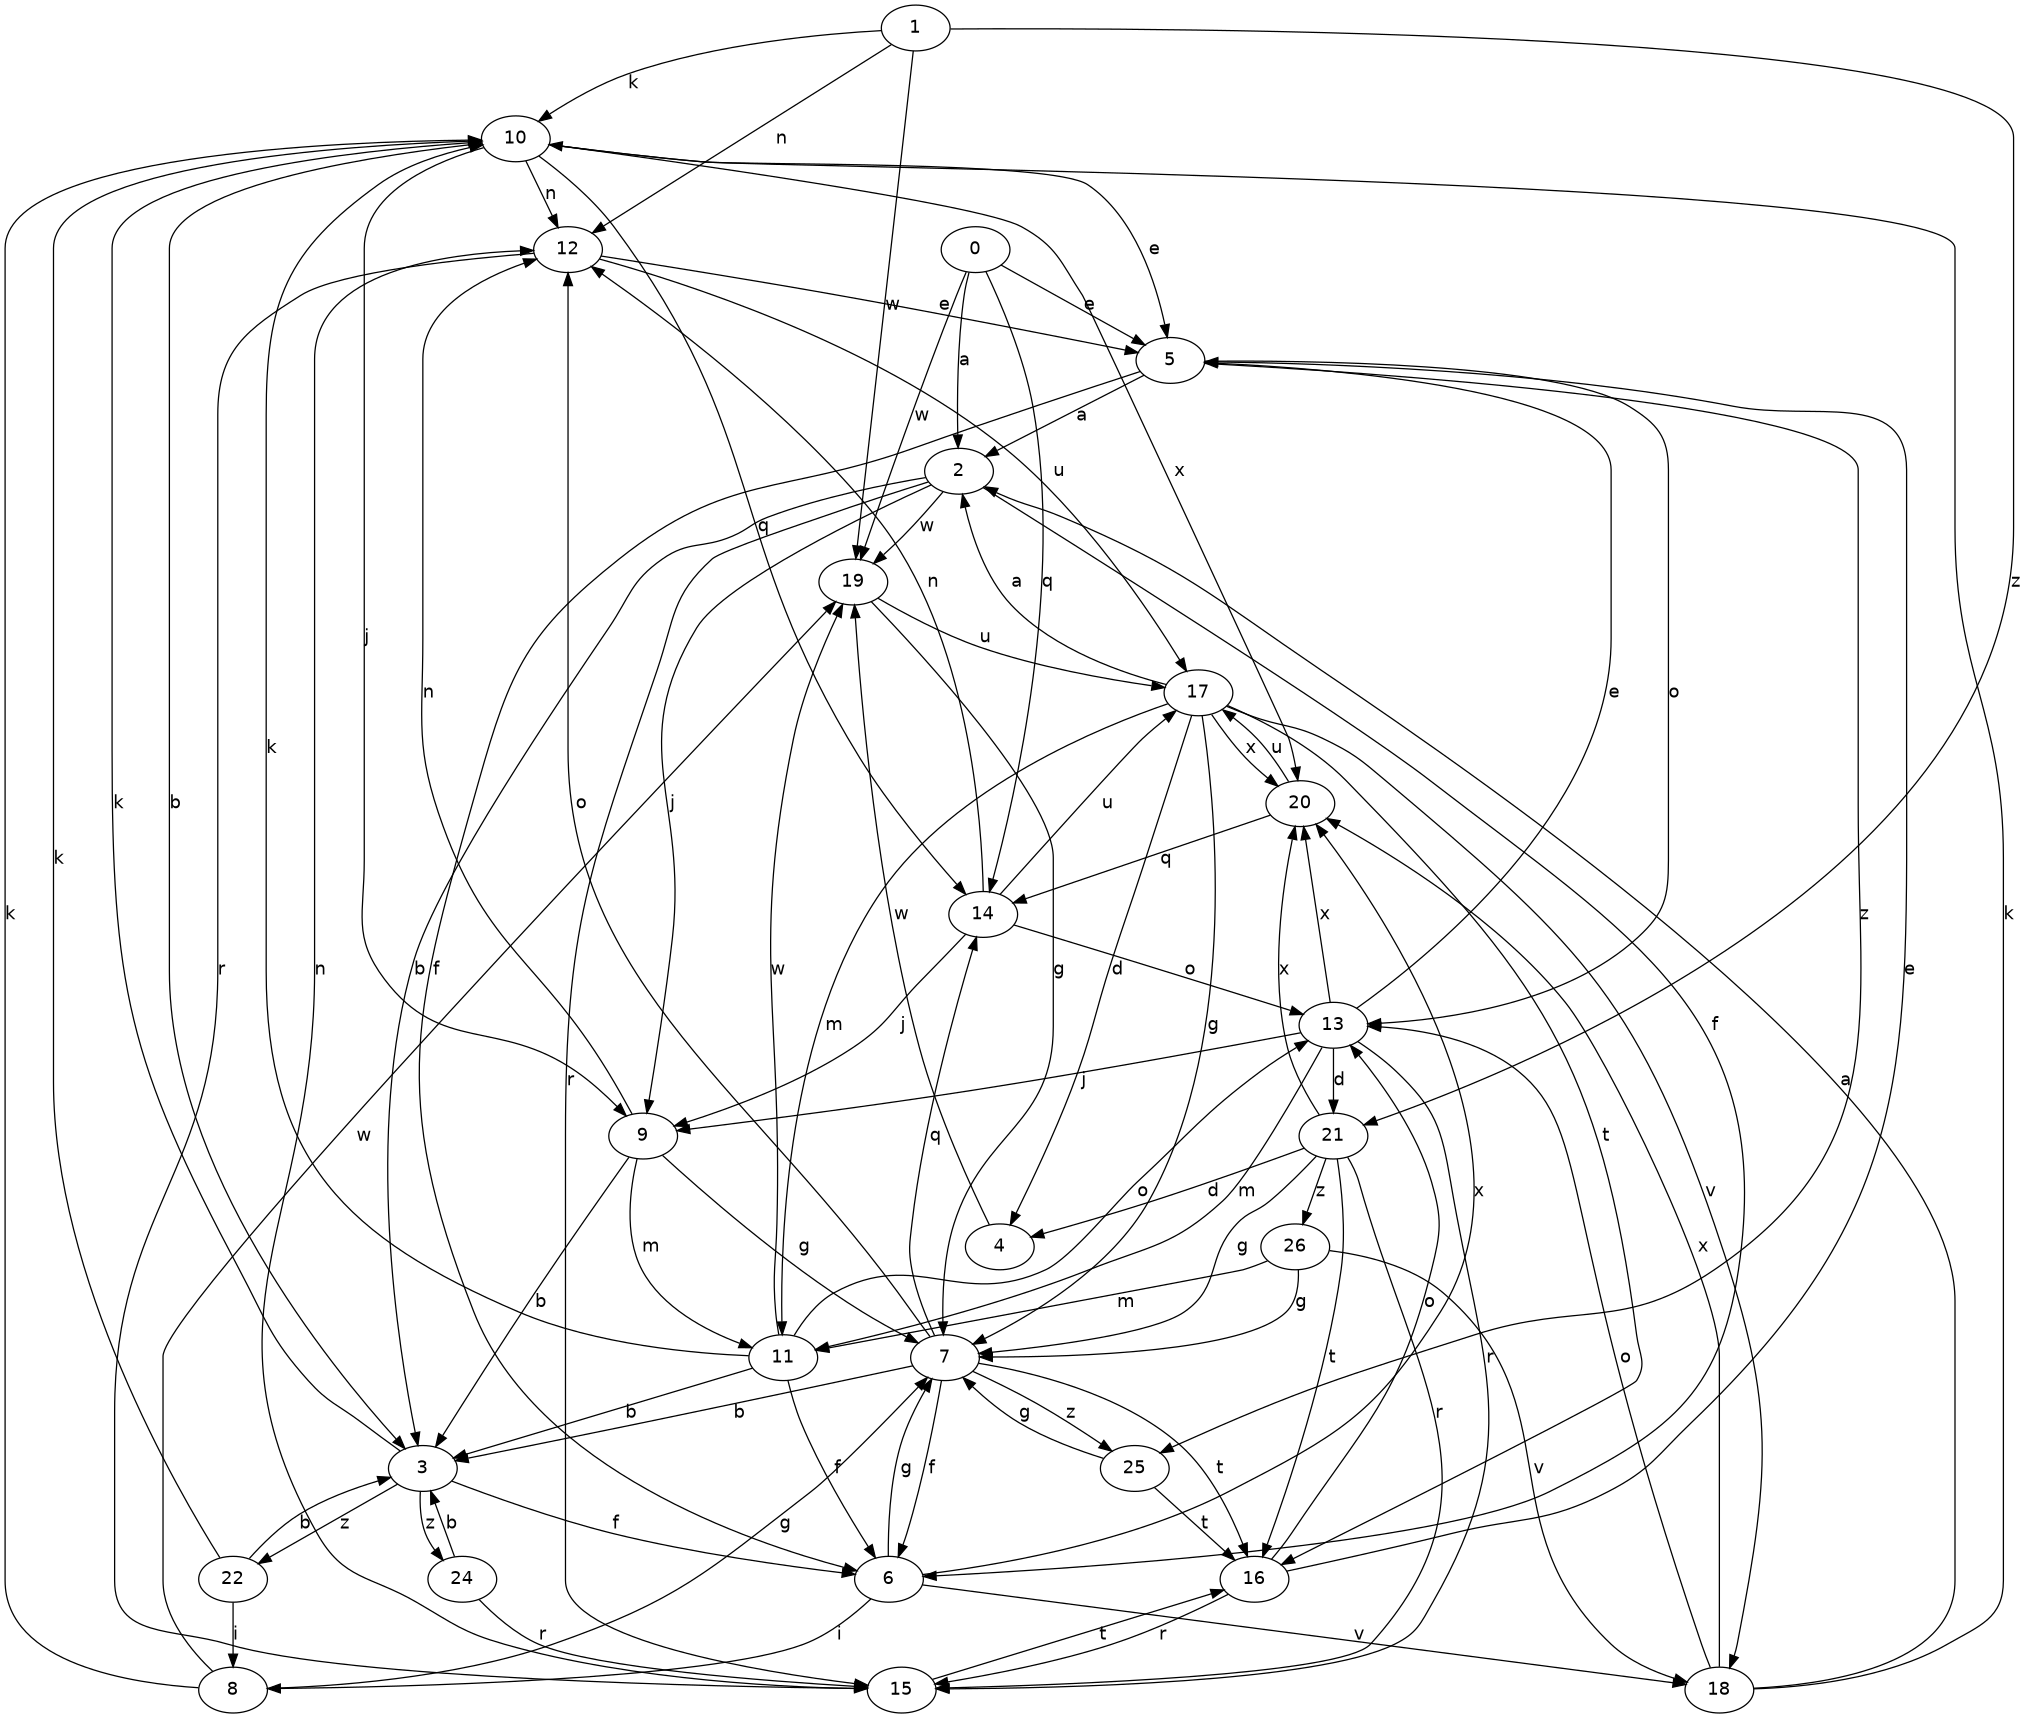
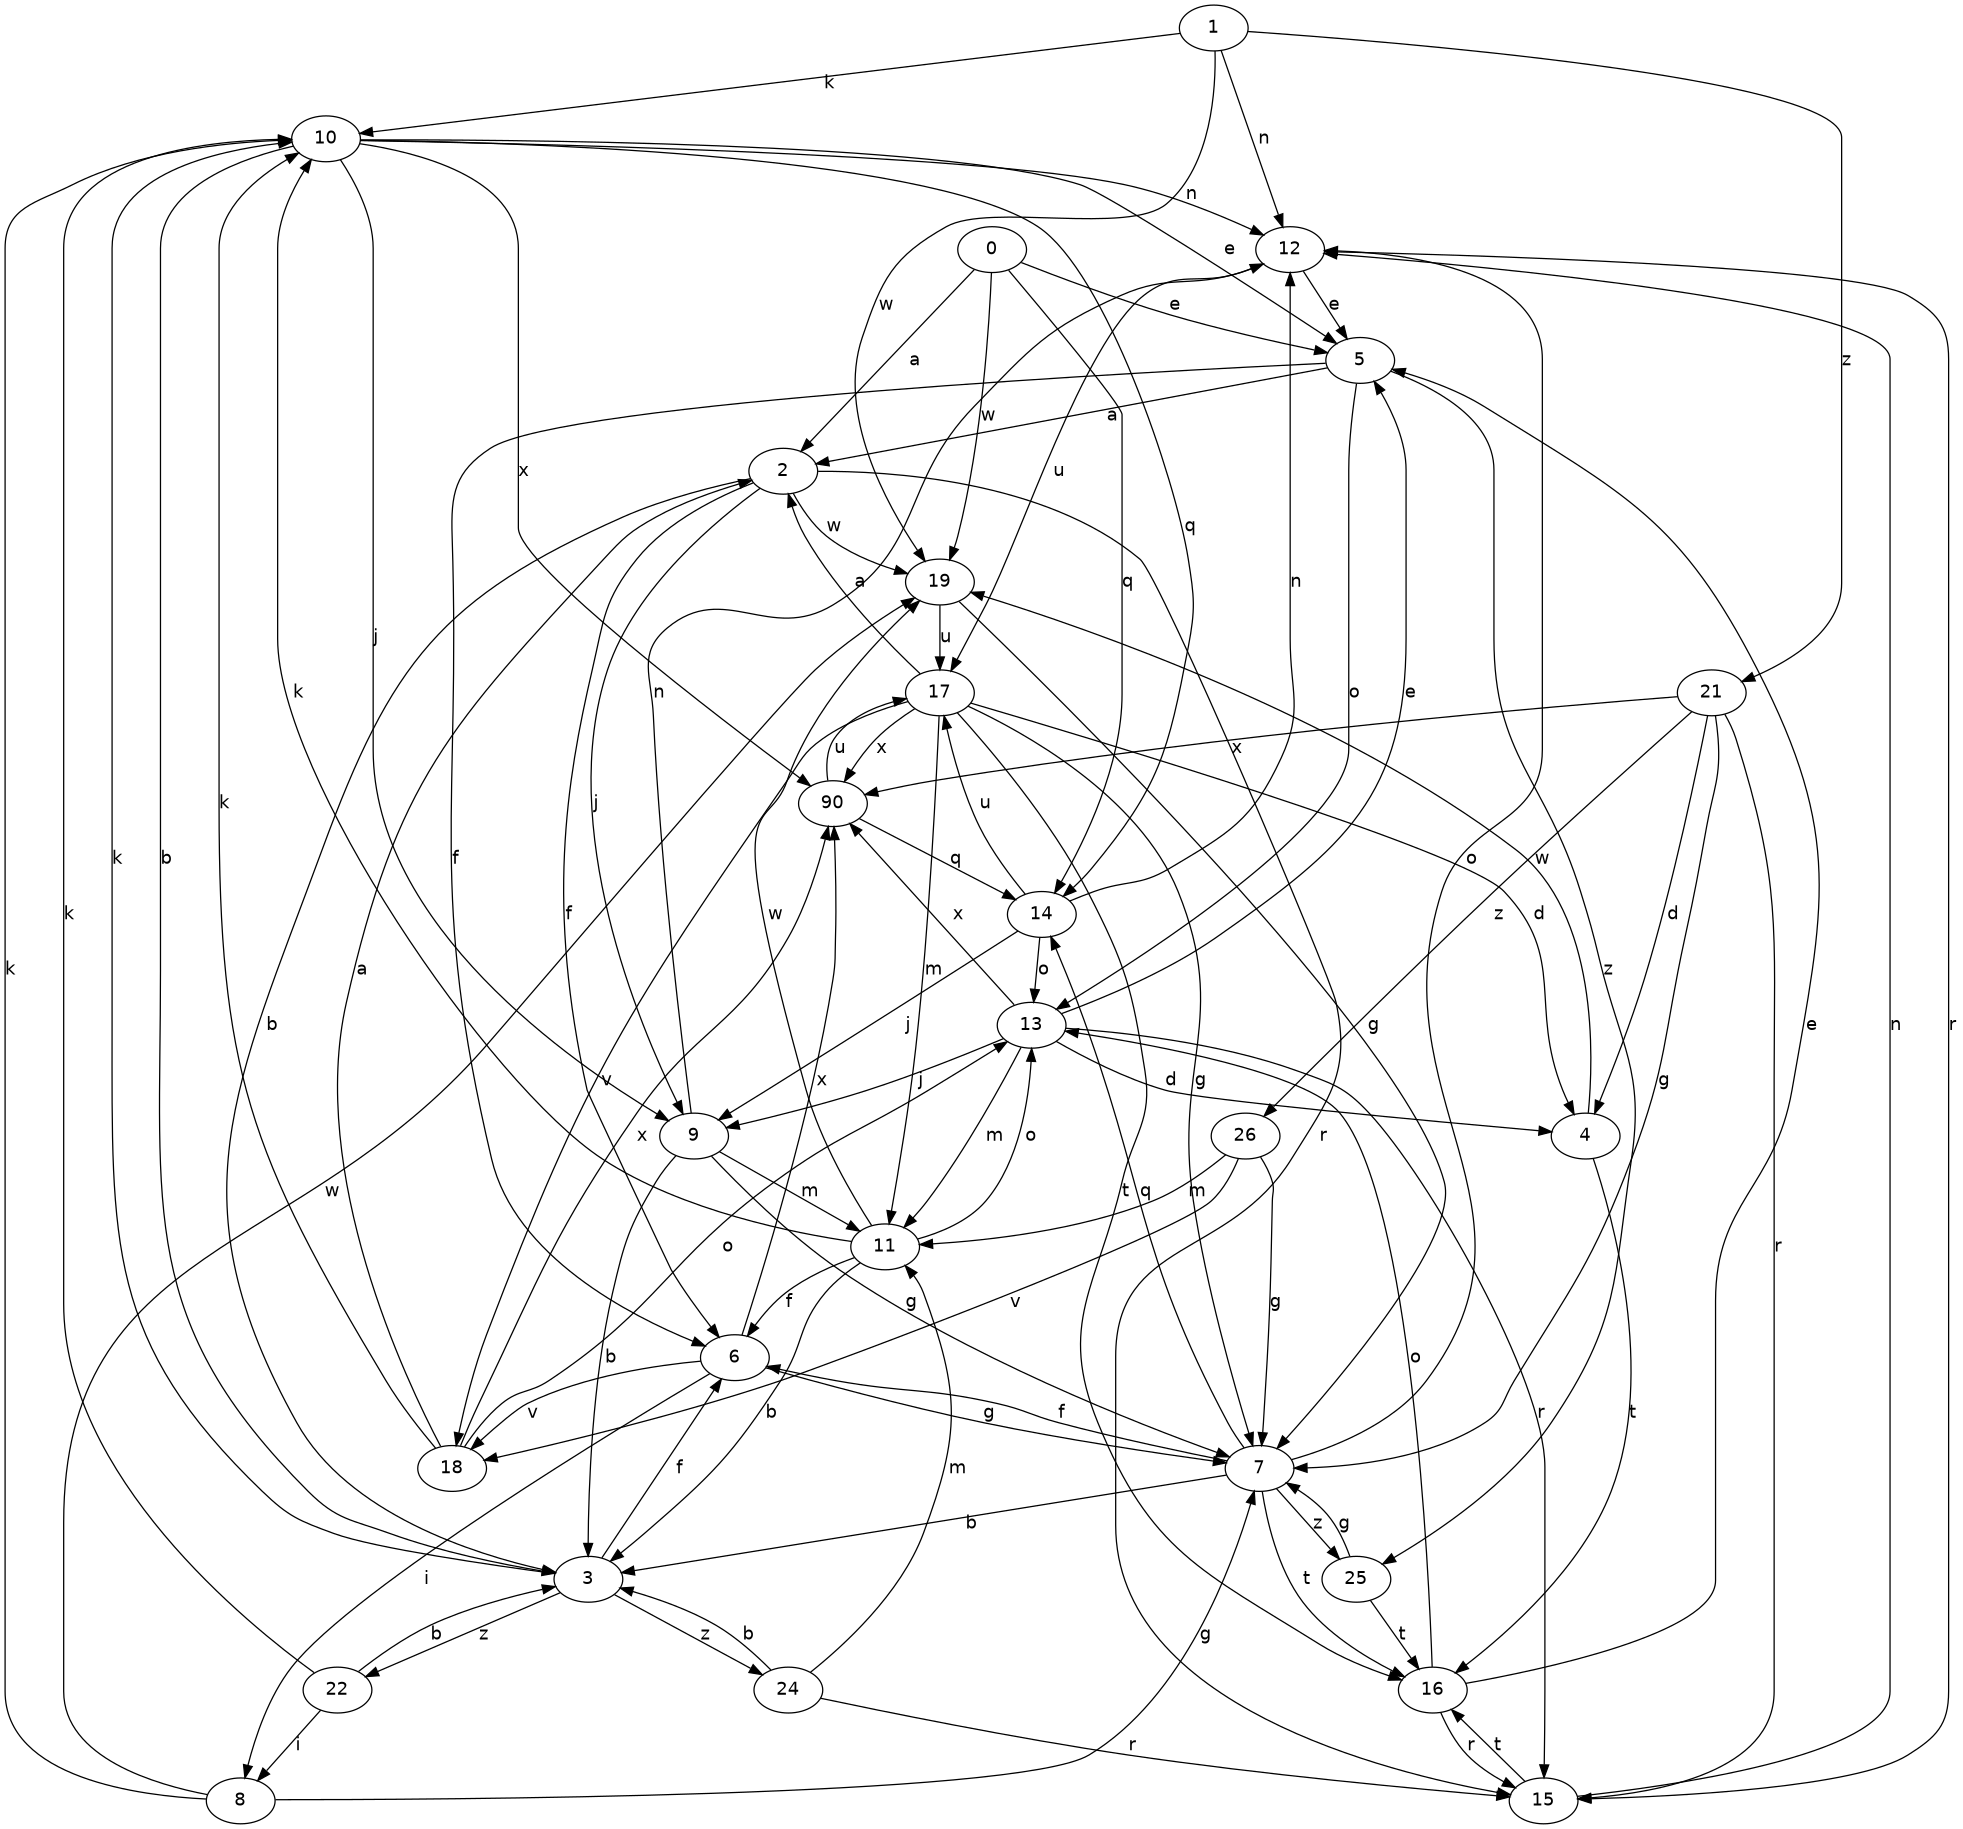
node "20": label "20" -> "90"
edge "13" -> "21": now "13" -> "4"
edge "21" -> "16": now "4" -> "16"
edge "24" -> "11": added, label "m"
